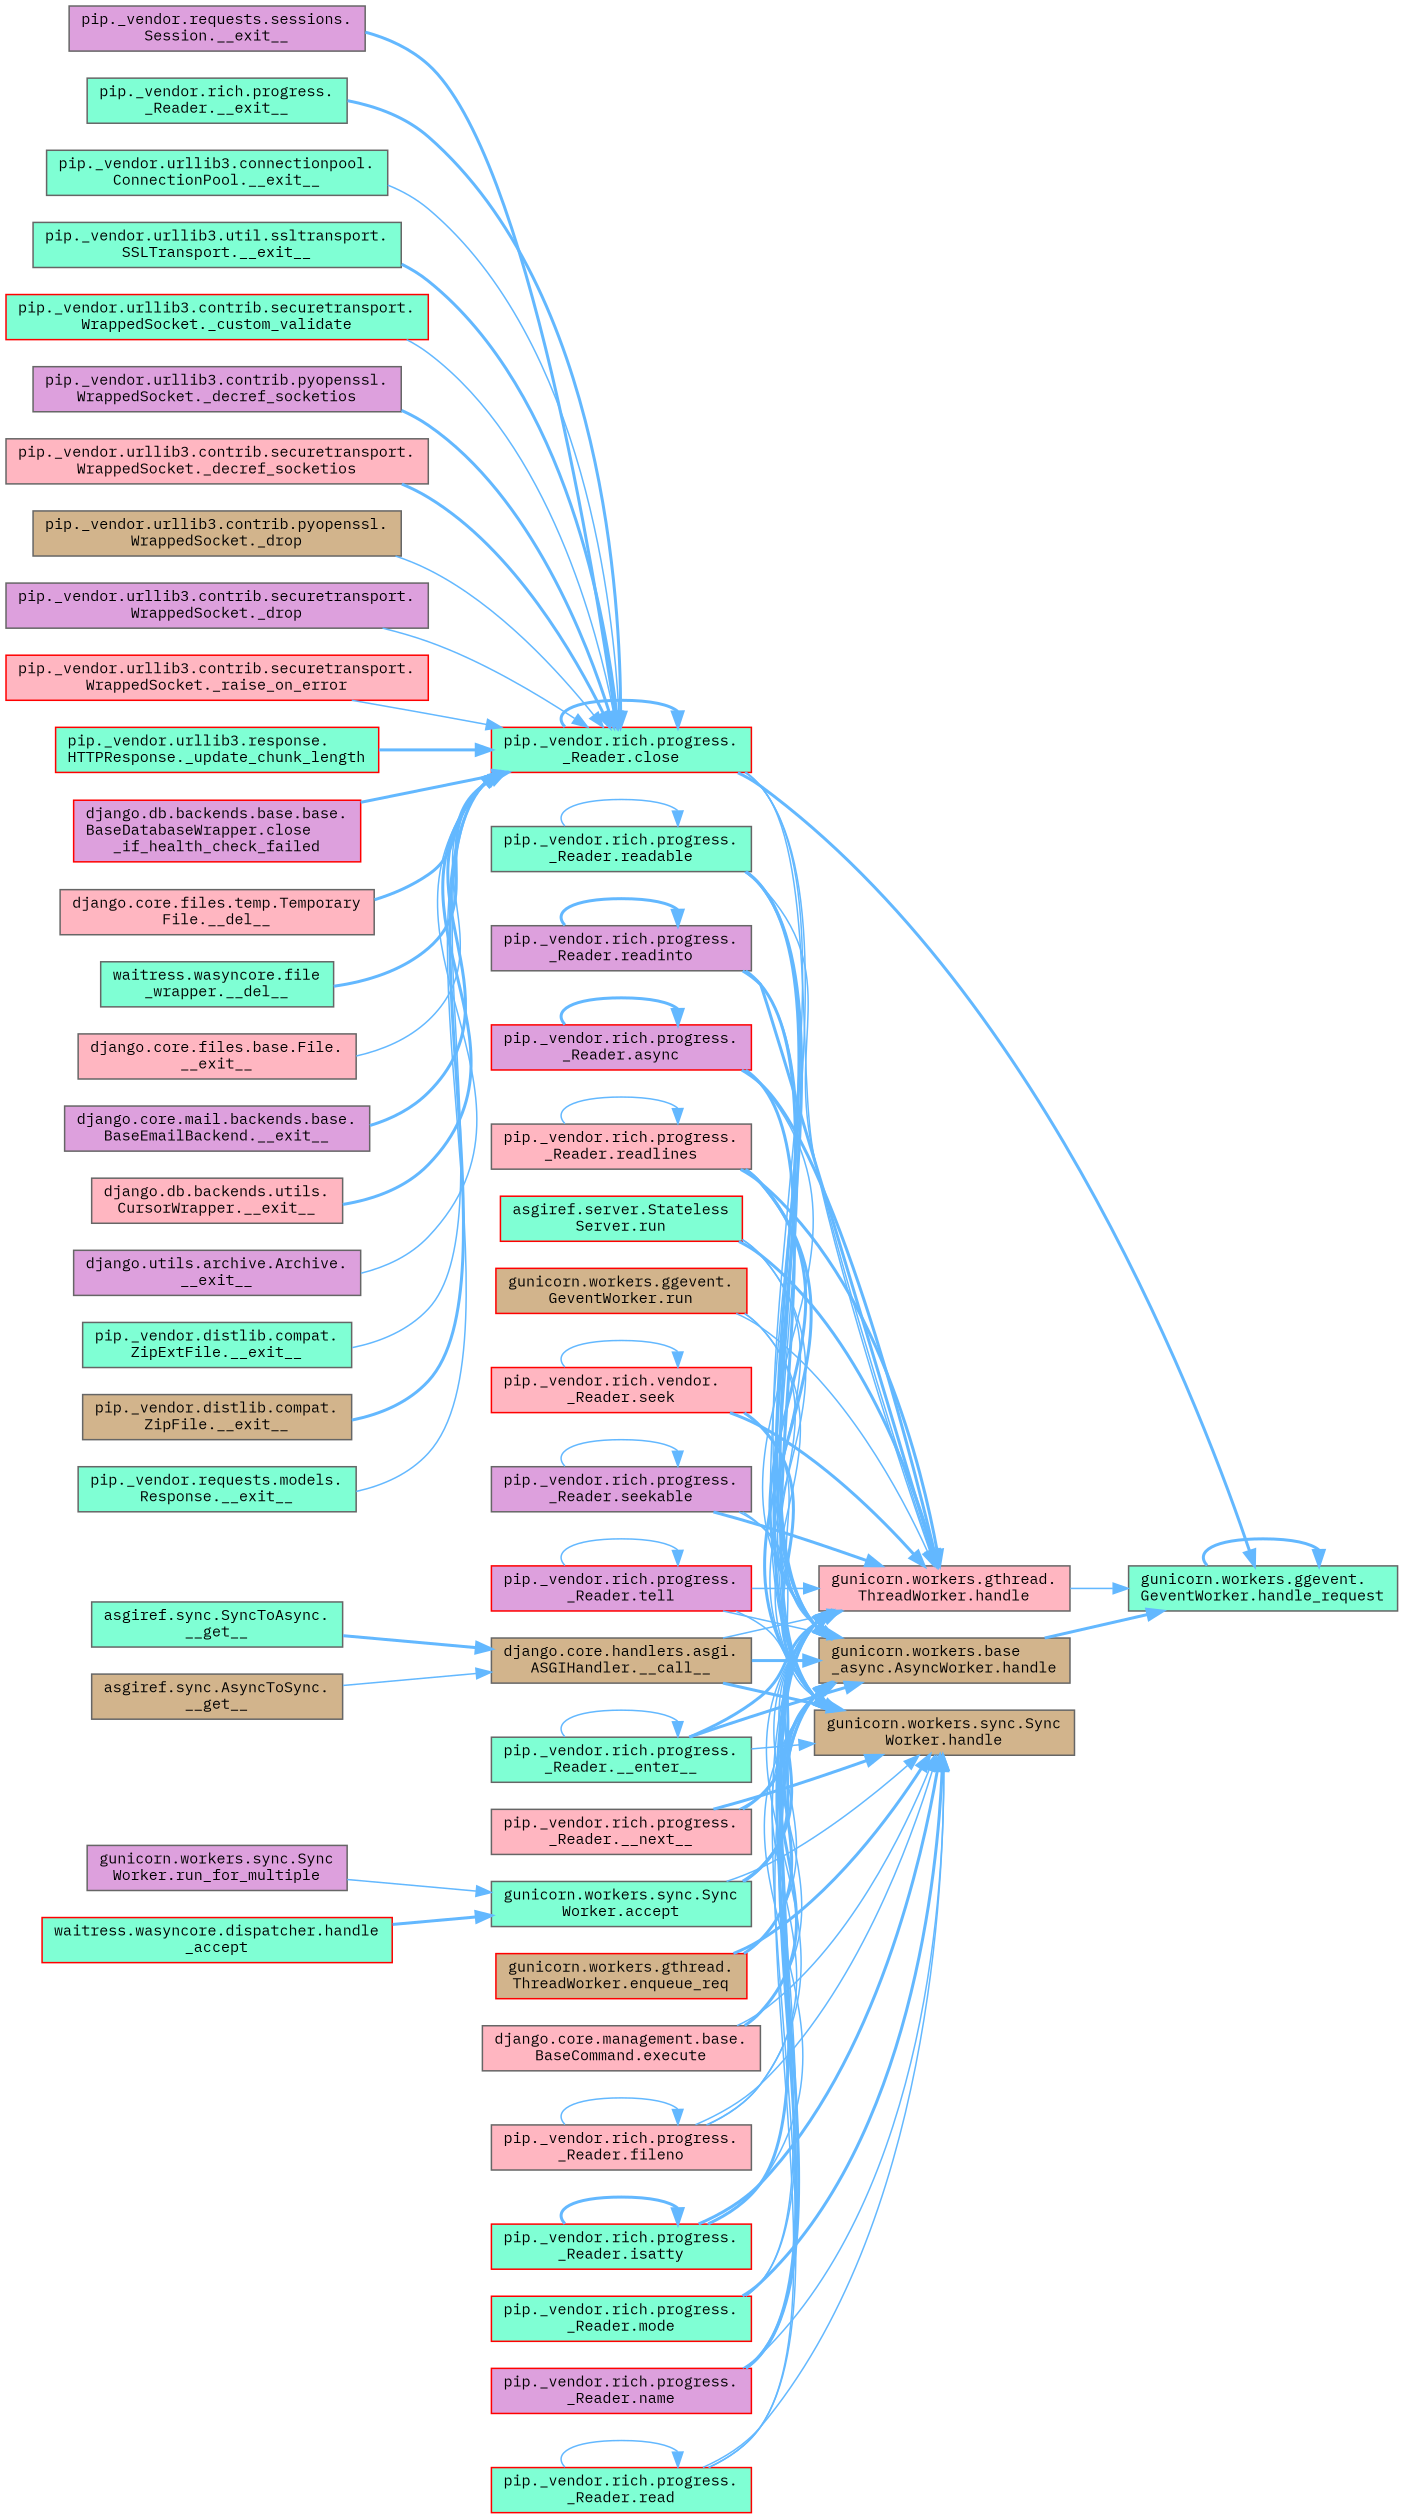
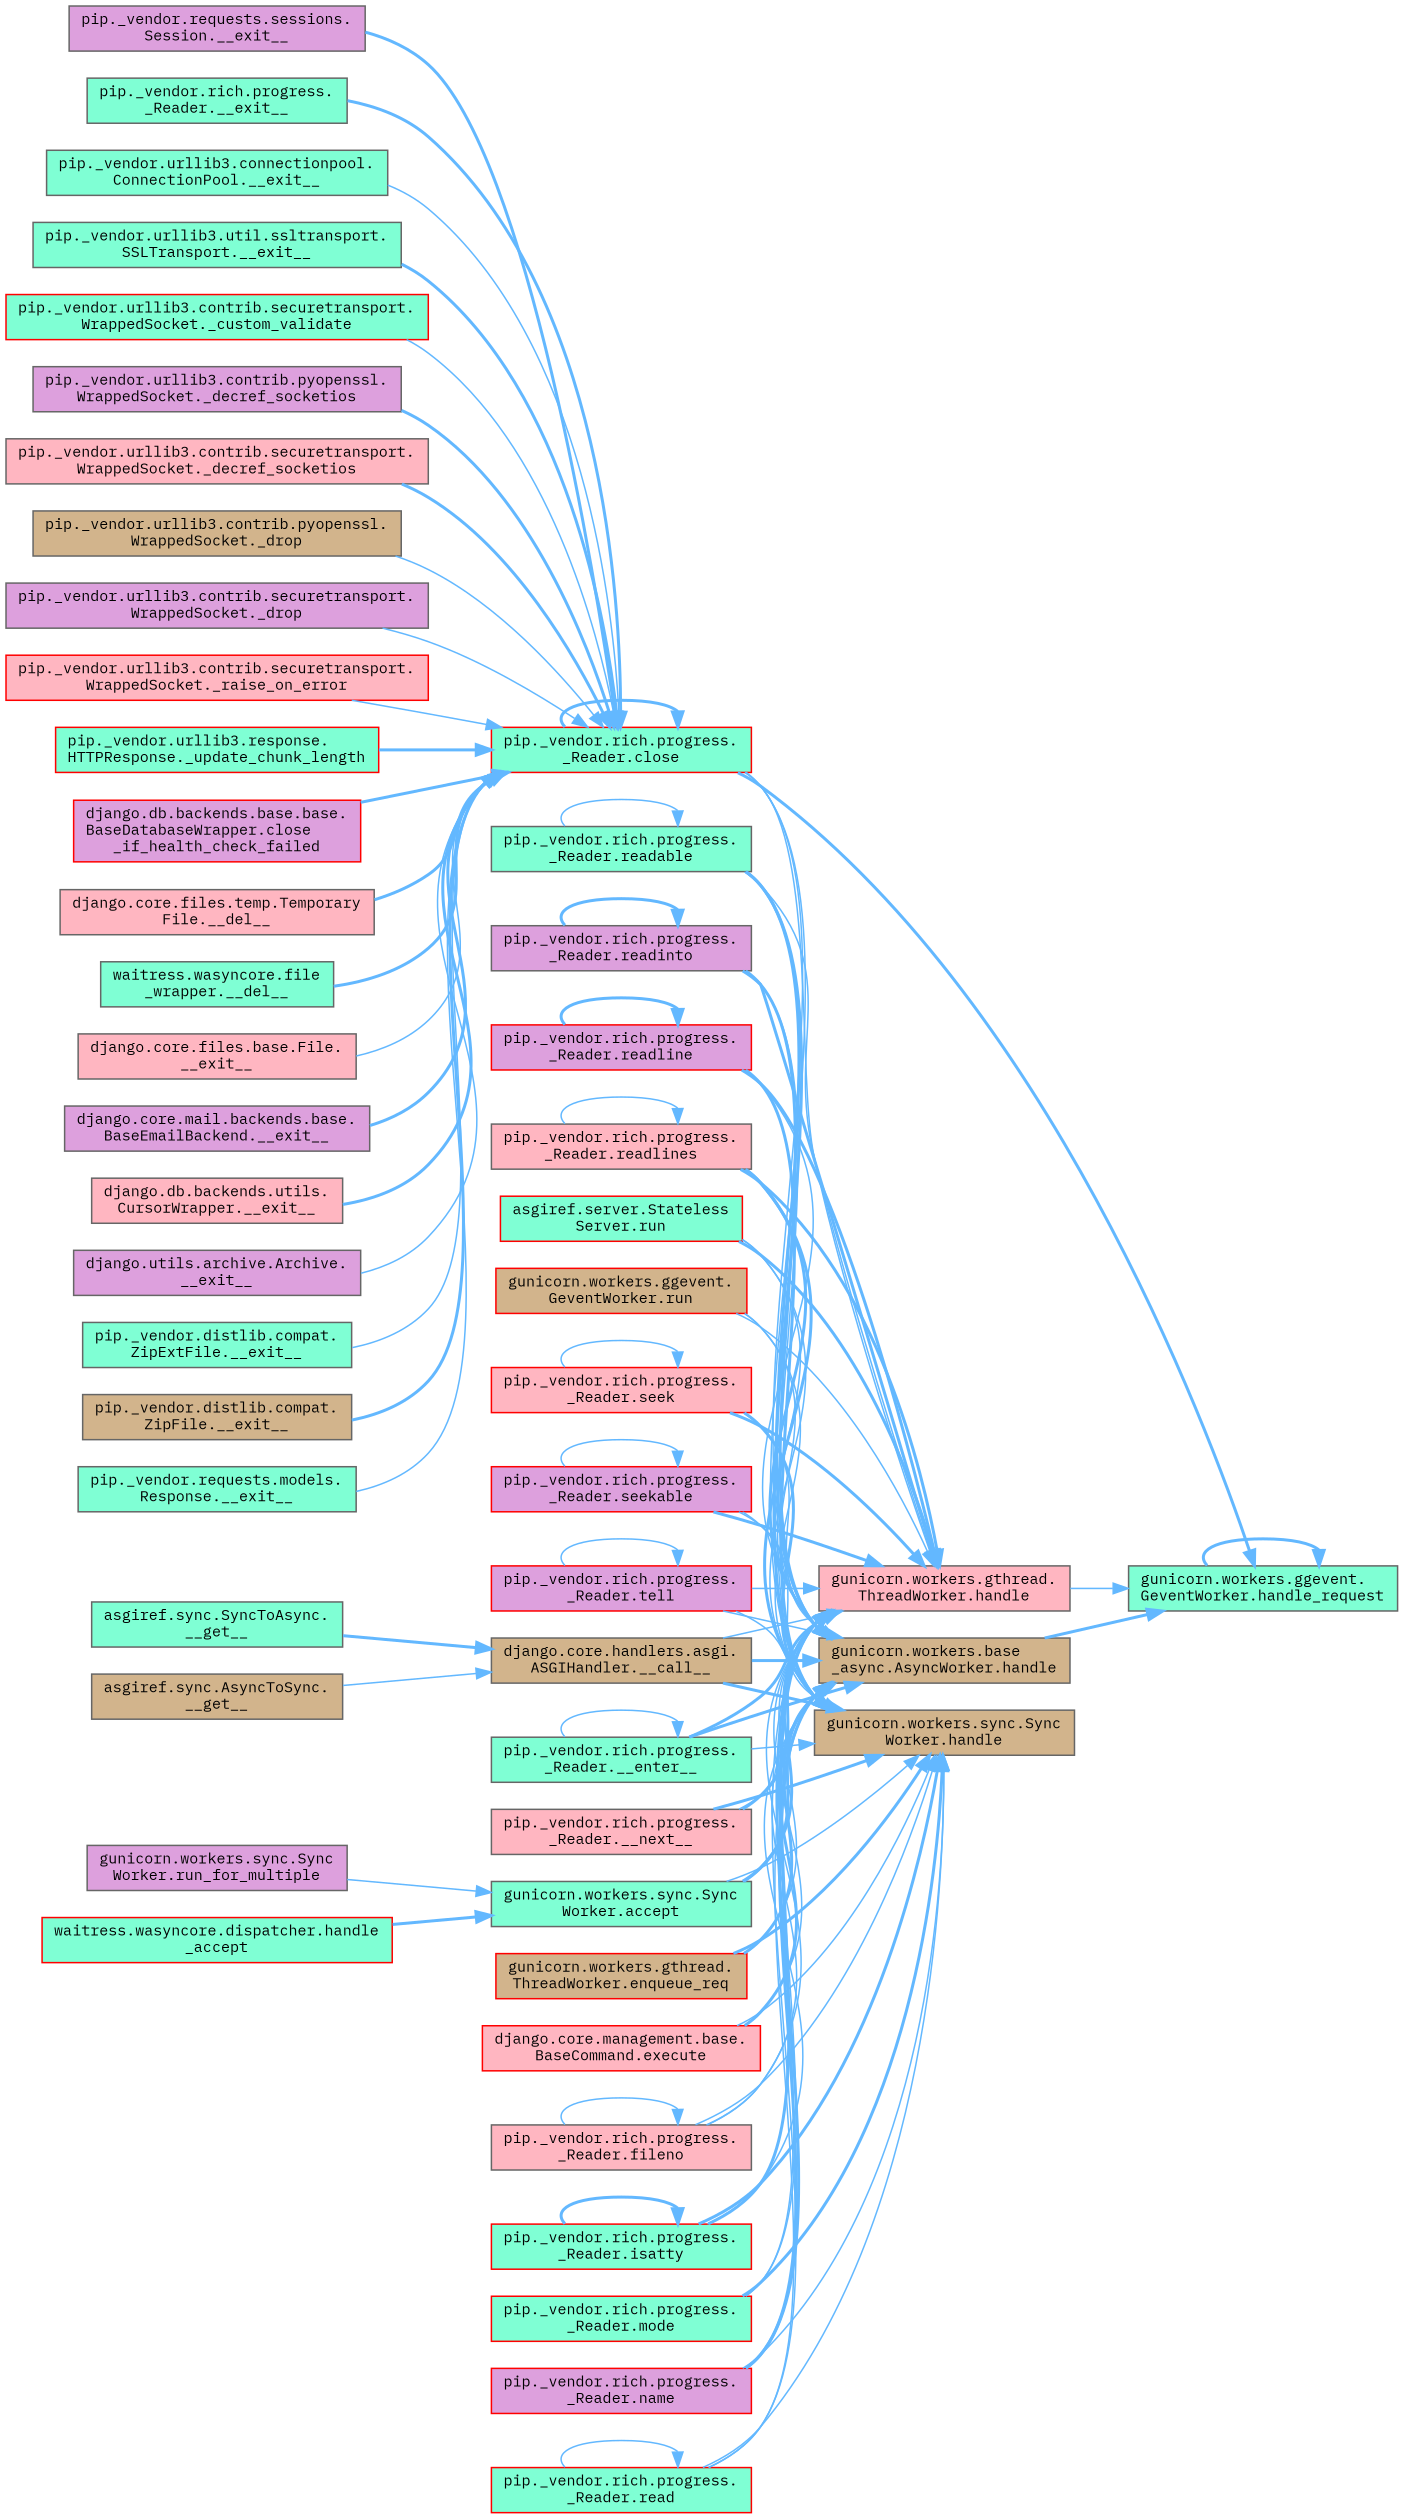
node "pip._vendor.rich.progress. _Reader.async": label "pip._vendor.rich.progress. _Reader.async" -> "pip._vendor.rich.progress. _Reader.readline"
node "pip._vendor.rich.vendor. _Reader.seek": label "pip._vendor.rich.vendor. _Reader.seek" -> "pip._vendor.rich.progress. _Reader.seek"
node "pip._vendor.rich.progress. _Reader.seekable": color grey40 -> red
node "django.core.management.base. BaseCommand.execute": color grey40 -> red
